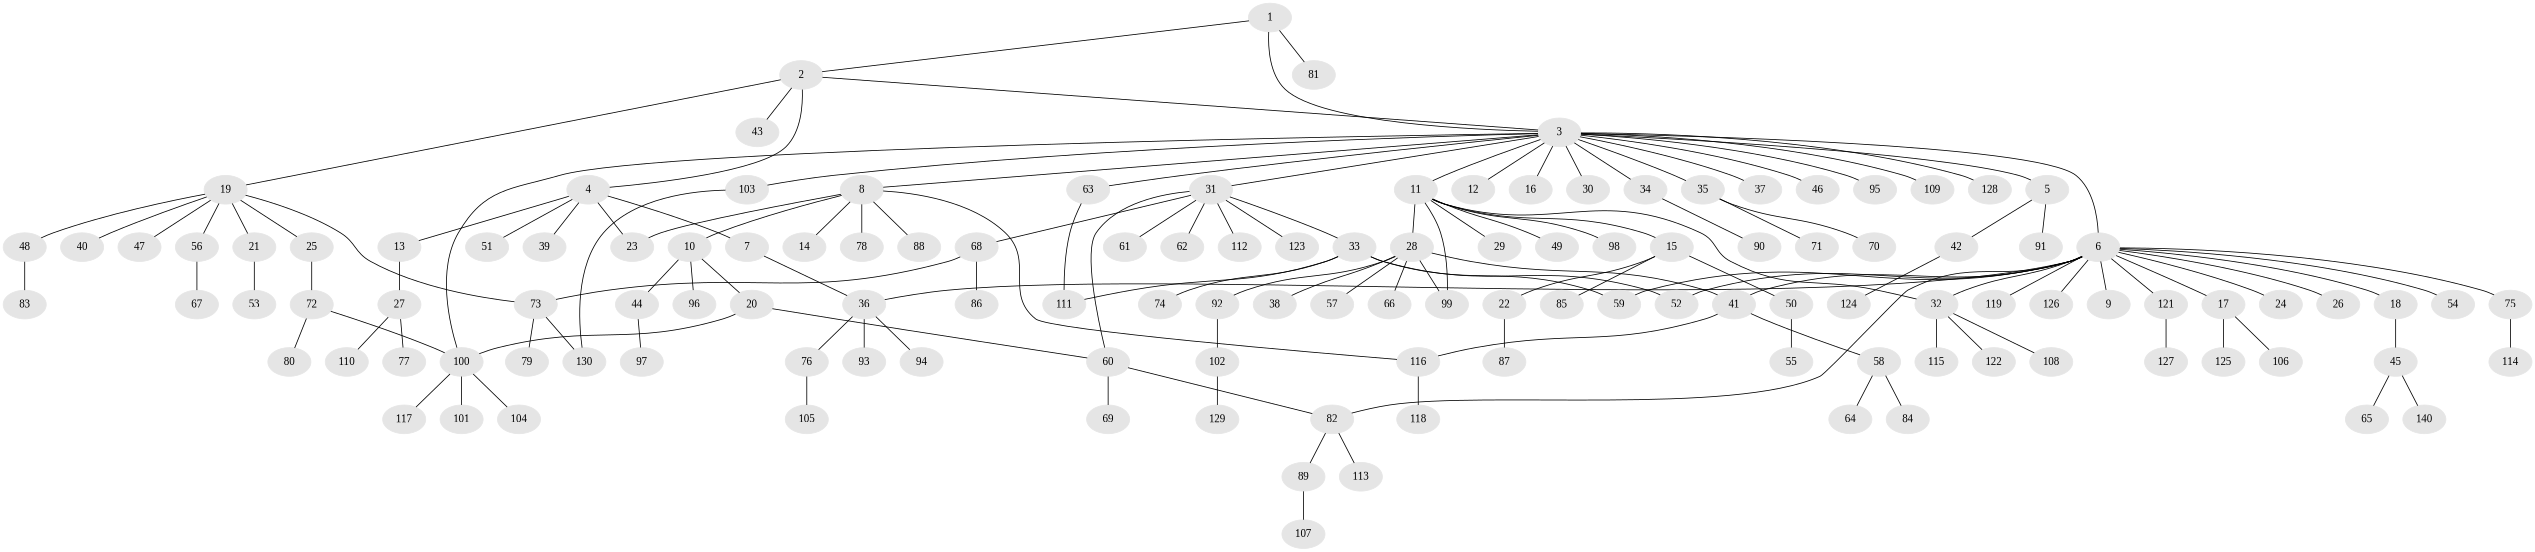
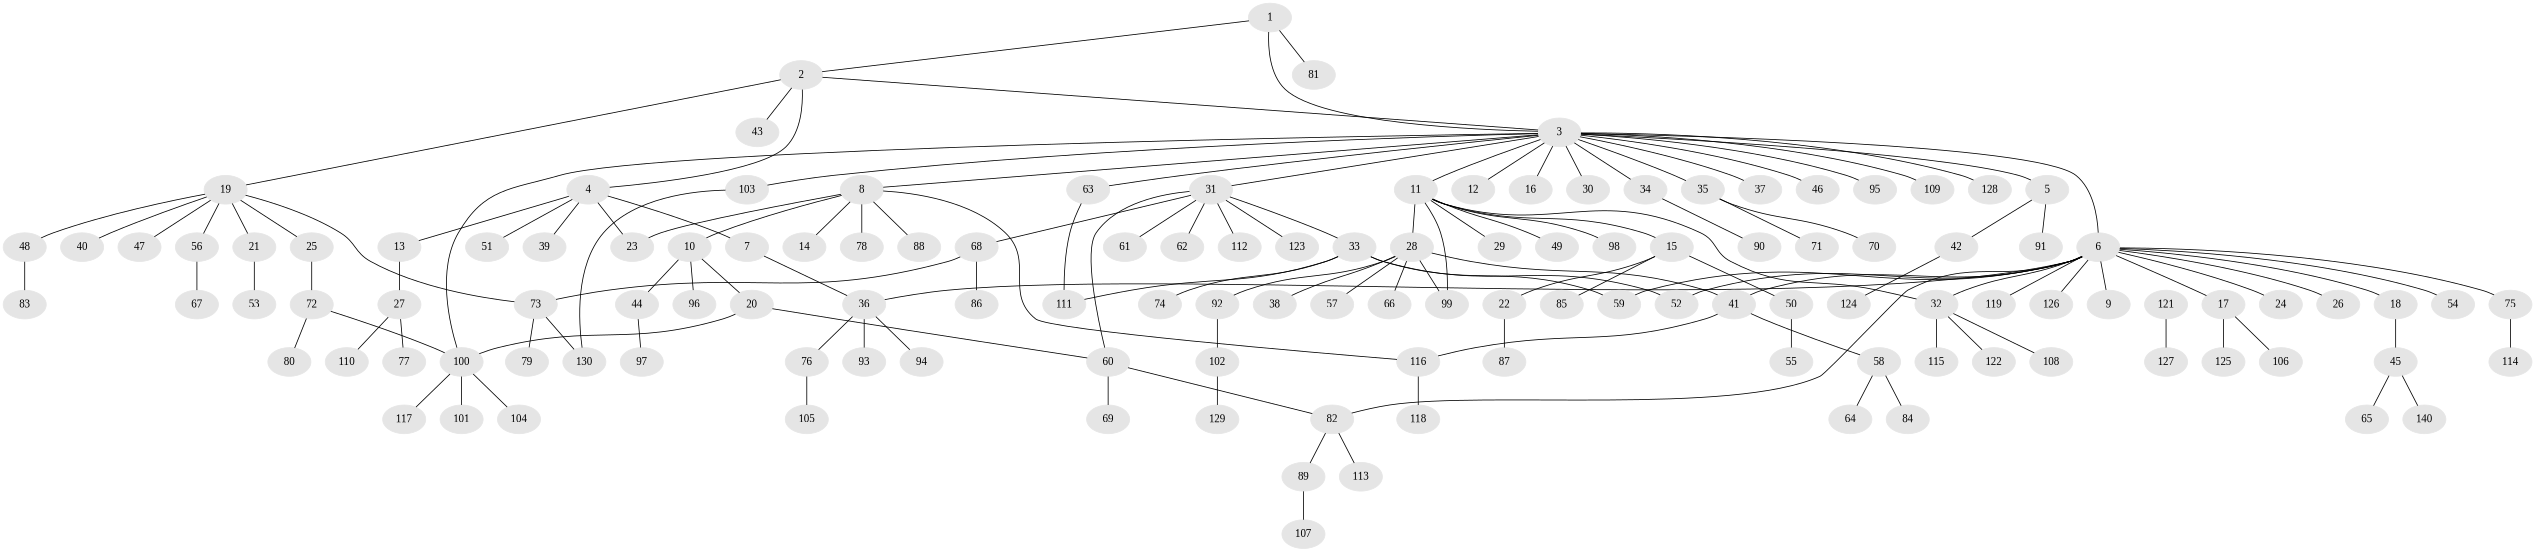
edge "6" -- "121": removed
